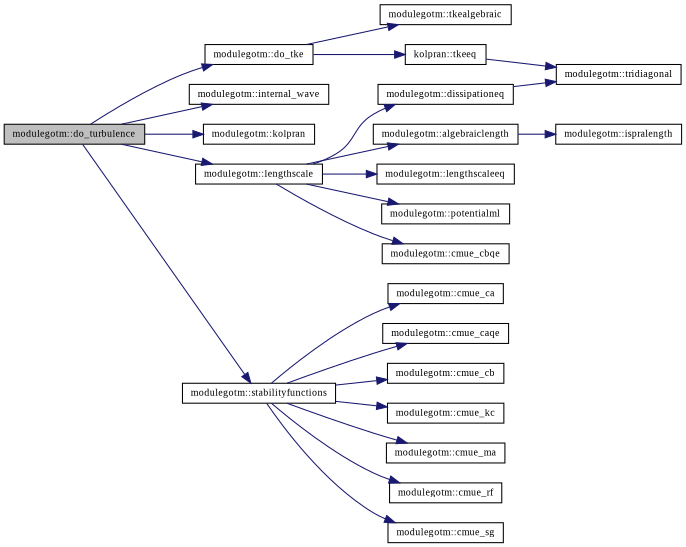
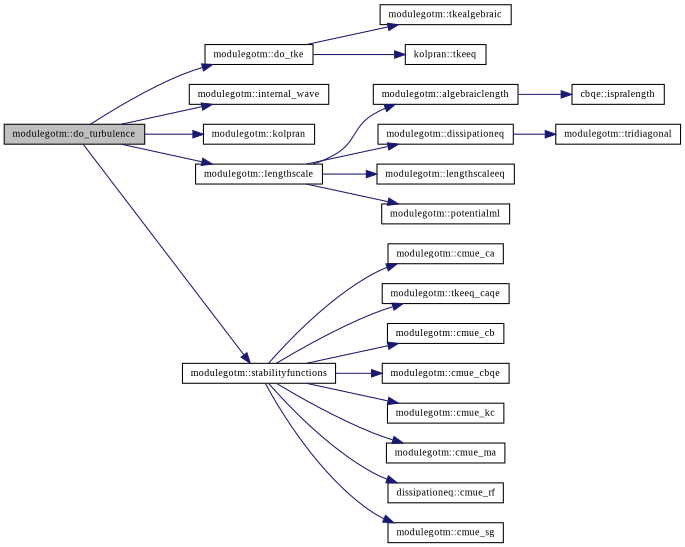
edge "kolpran::tkeeq" -> "modulegotm::tridiagonal": removed
node "modulegotm::ispralength": label "modulegotm::ispralength" -> "cbqe::ispralength"
edge "modulegotm::lengthscale" -> "modulegotm::cmue_cbqe": now "modulegotm::stabilityfunctions" -> "modulegotm::cmue_cbqe"
node "modulegotm::cmue_caqe": label "modulegotm::cmue_caqe" -> "modulegotm::tkeeq_caqe"
node "modulegotm::cmue_rf": label "modulegotm::cmue_rf" -> "dissipationeq::cmue_rf"
